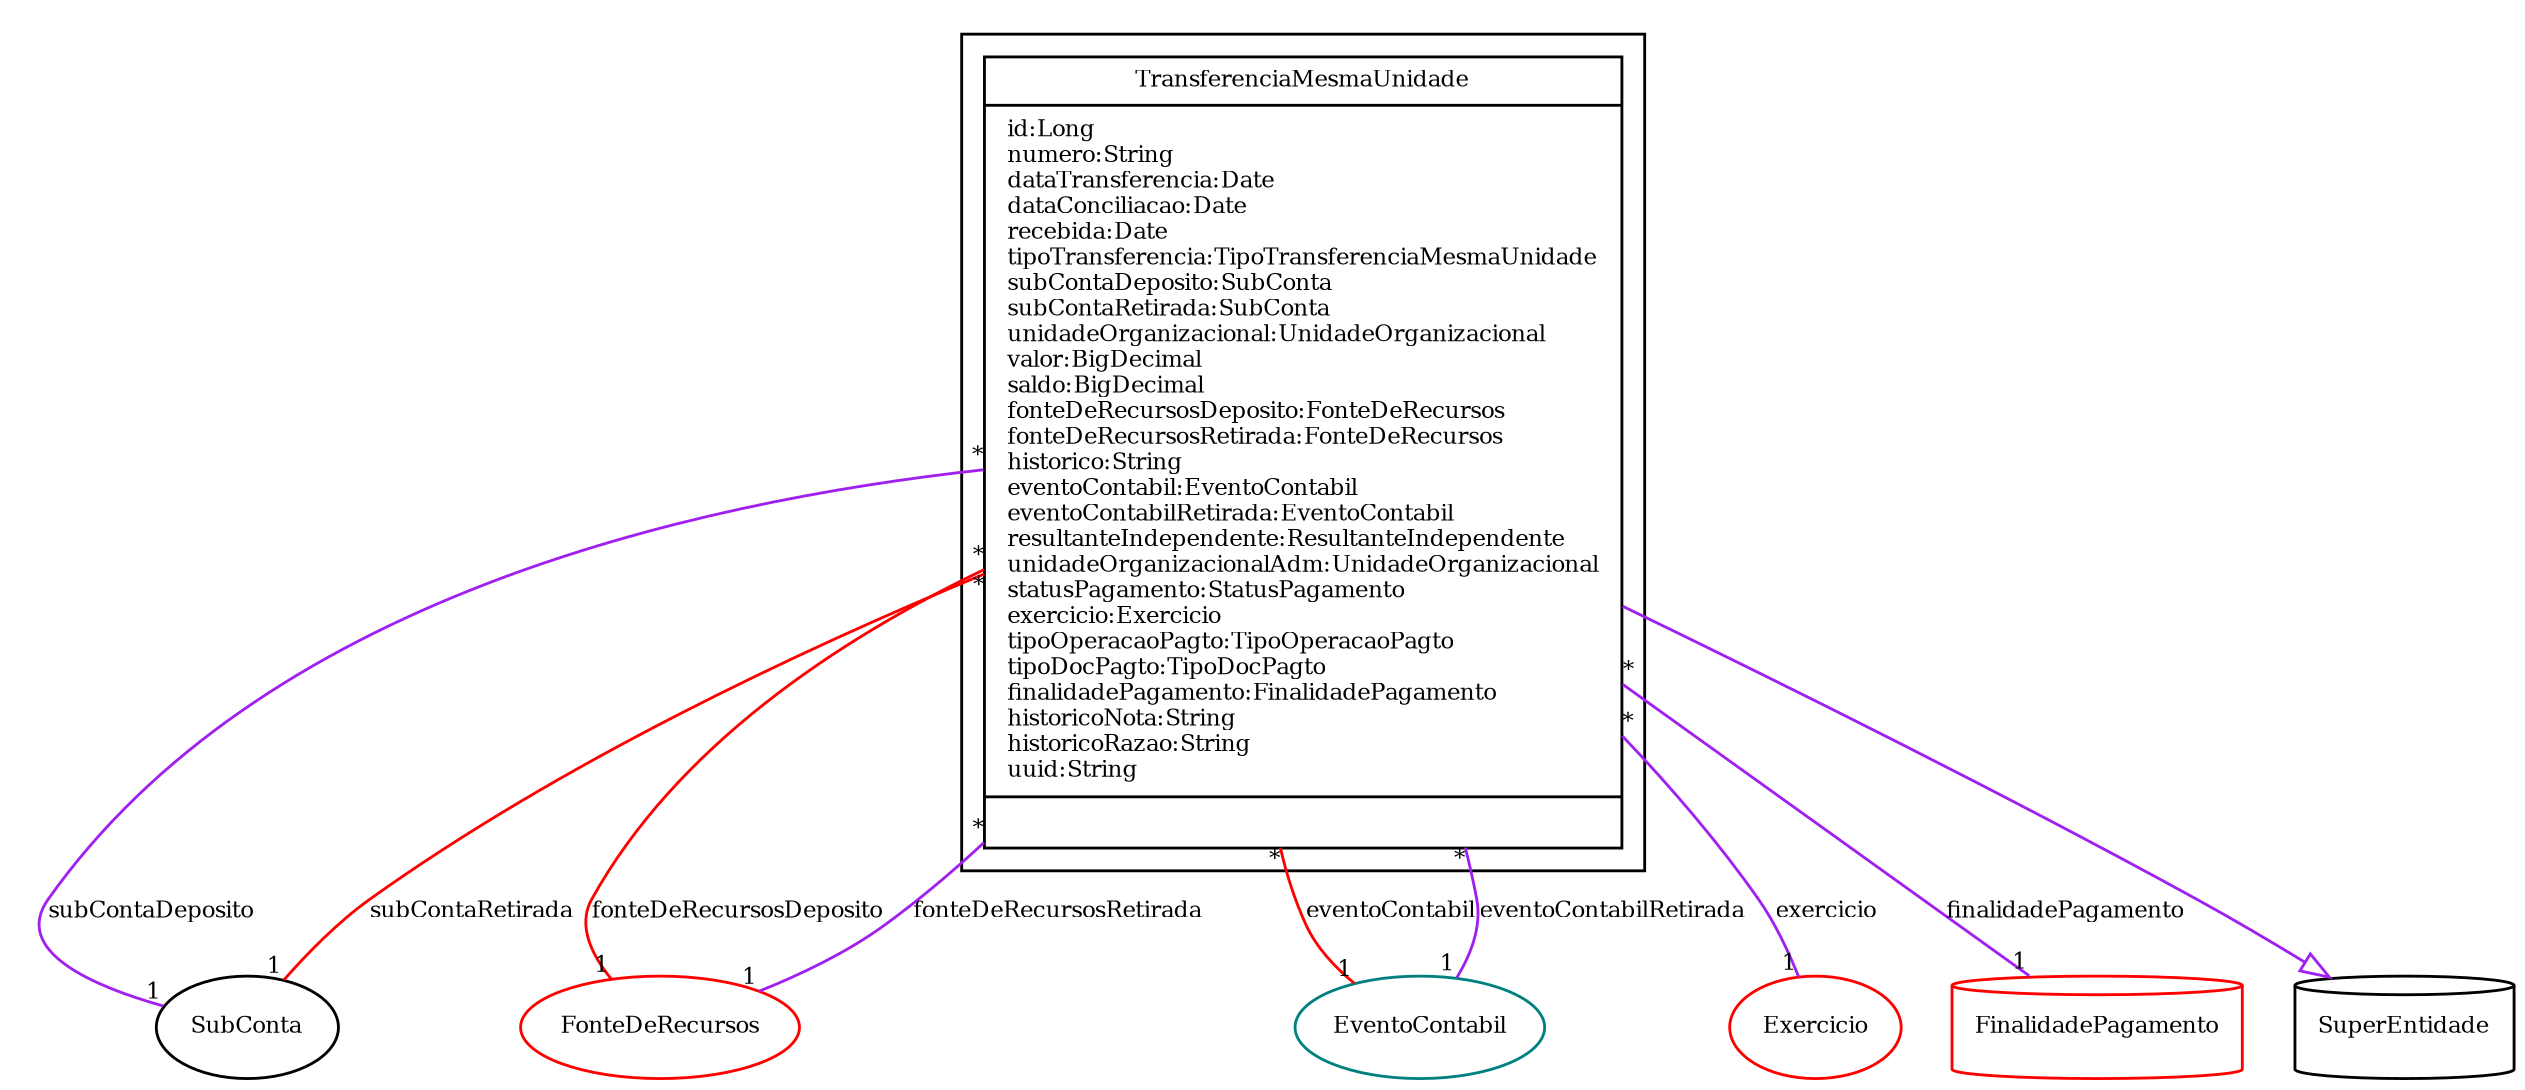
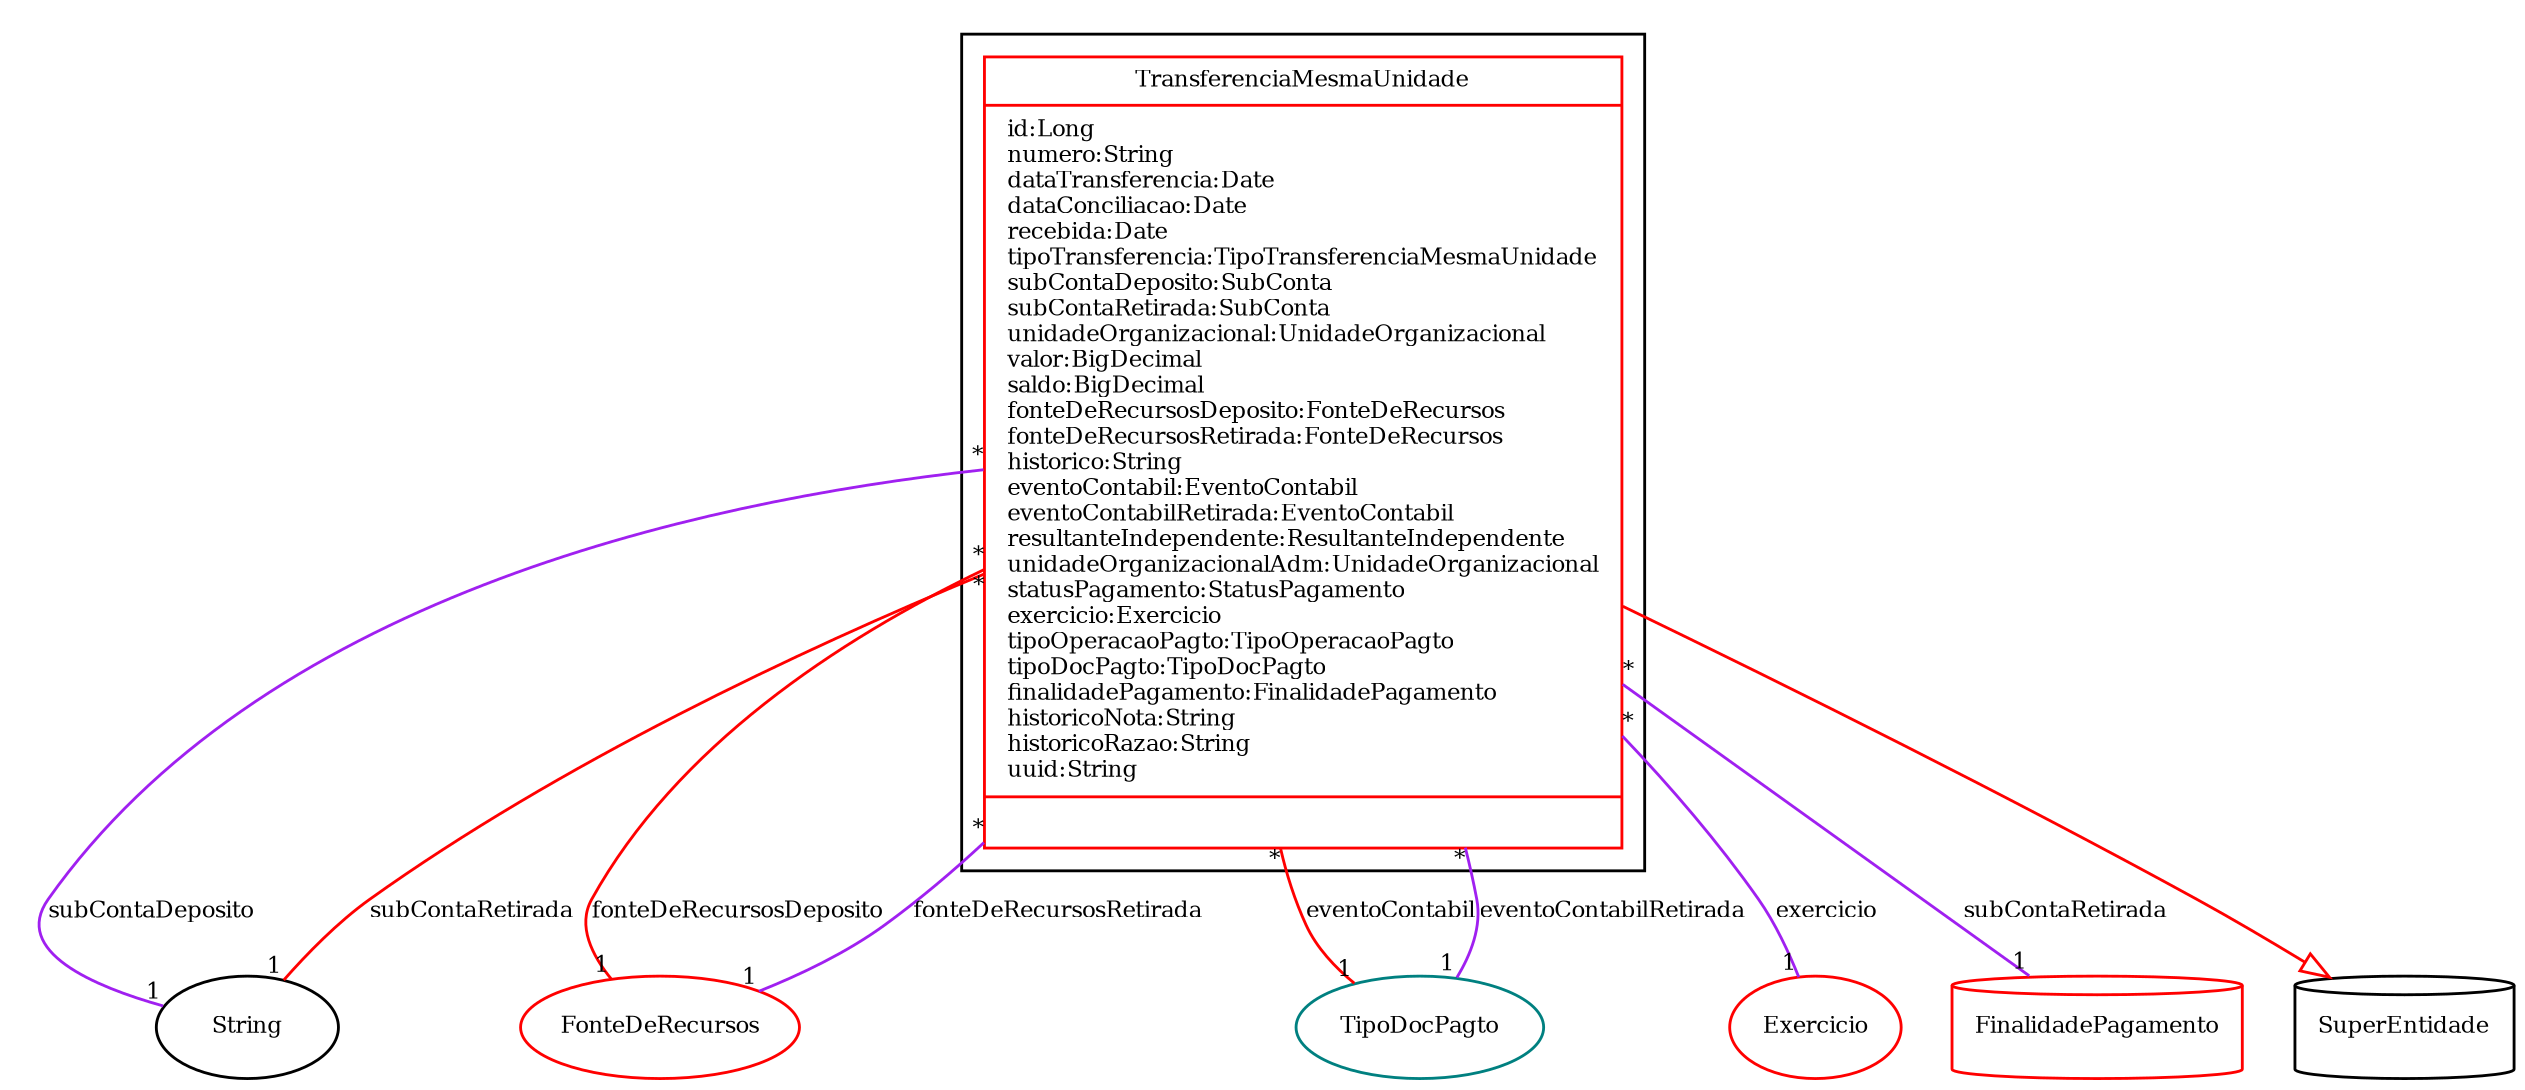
node "TransferenciaMesmaUnidade": color black -> red
edge "TransferenciaMesmaUnidade" -> "SuperEntidade": color purple -> red
edge "TransferenciaMesmaUnidade" -- "FinalidadePagamento": label "finalidadePagamento" -> "subContaRetirada"
node "SubConta": label "SubConta" -> "String"
node "EventoContabil": label "EventoContabil" -> "TipoDocPagto"
